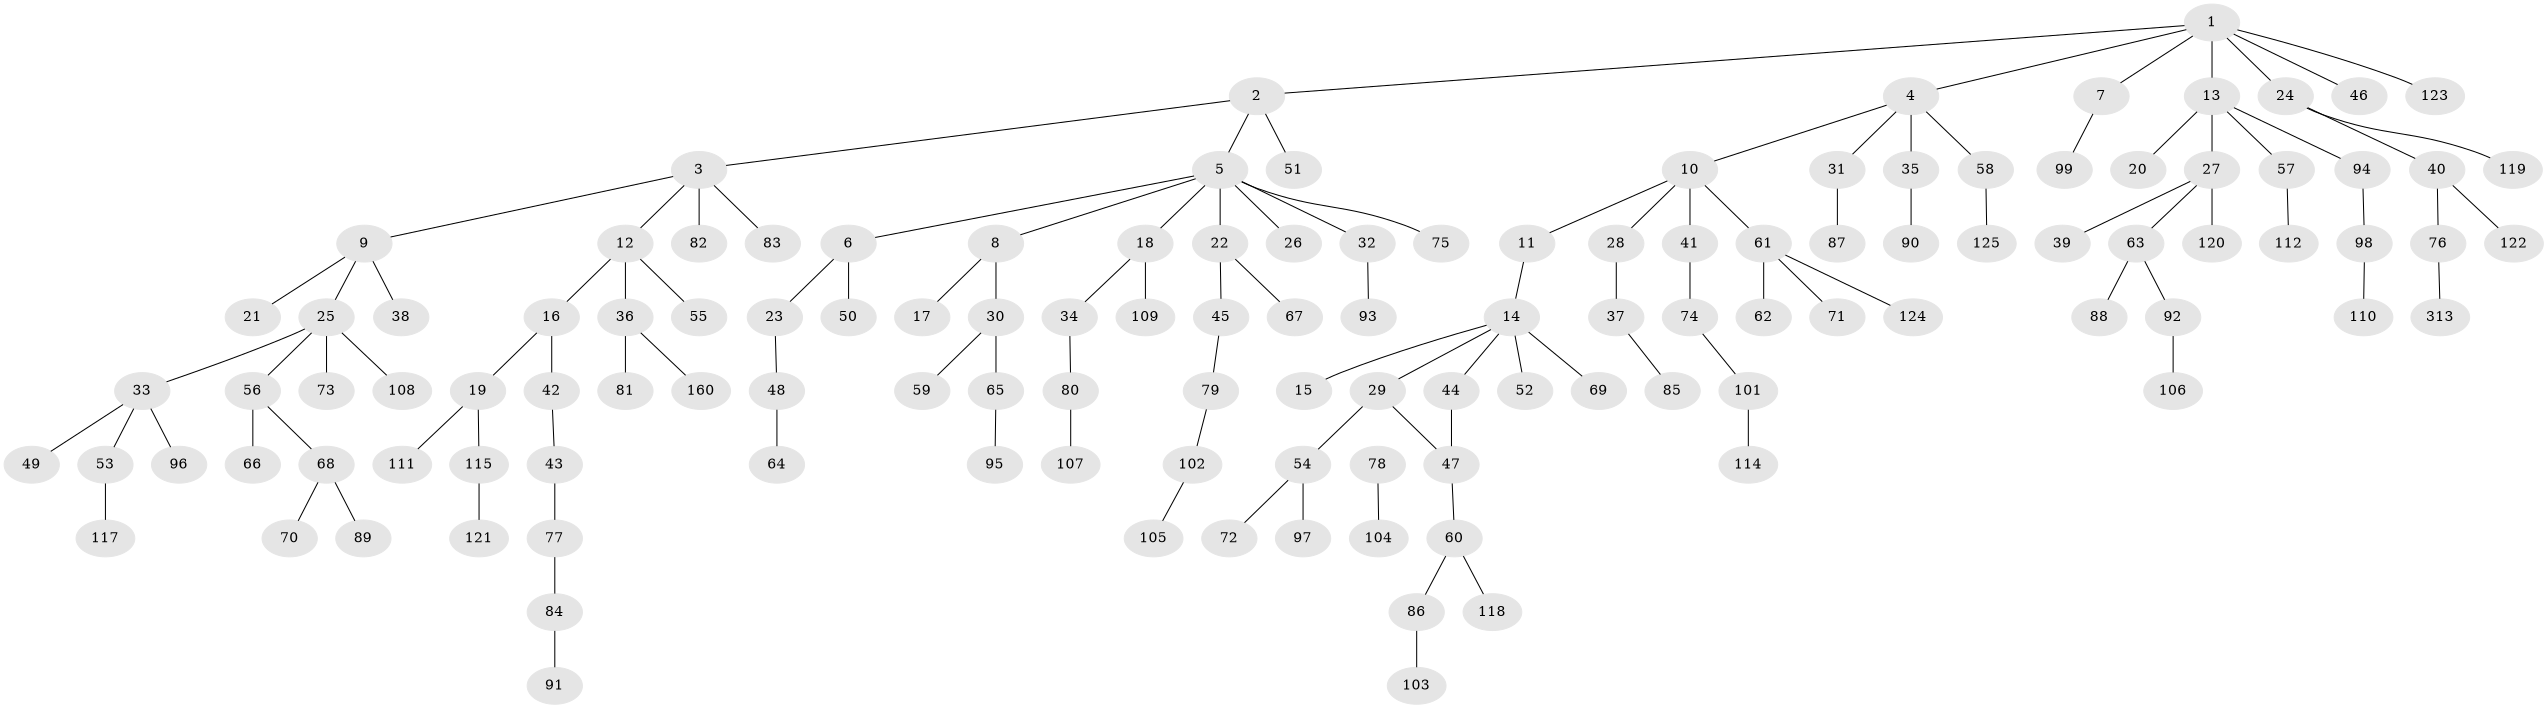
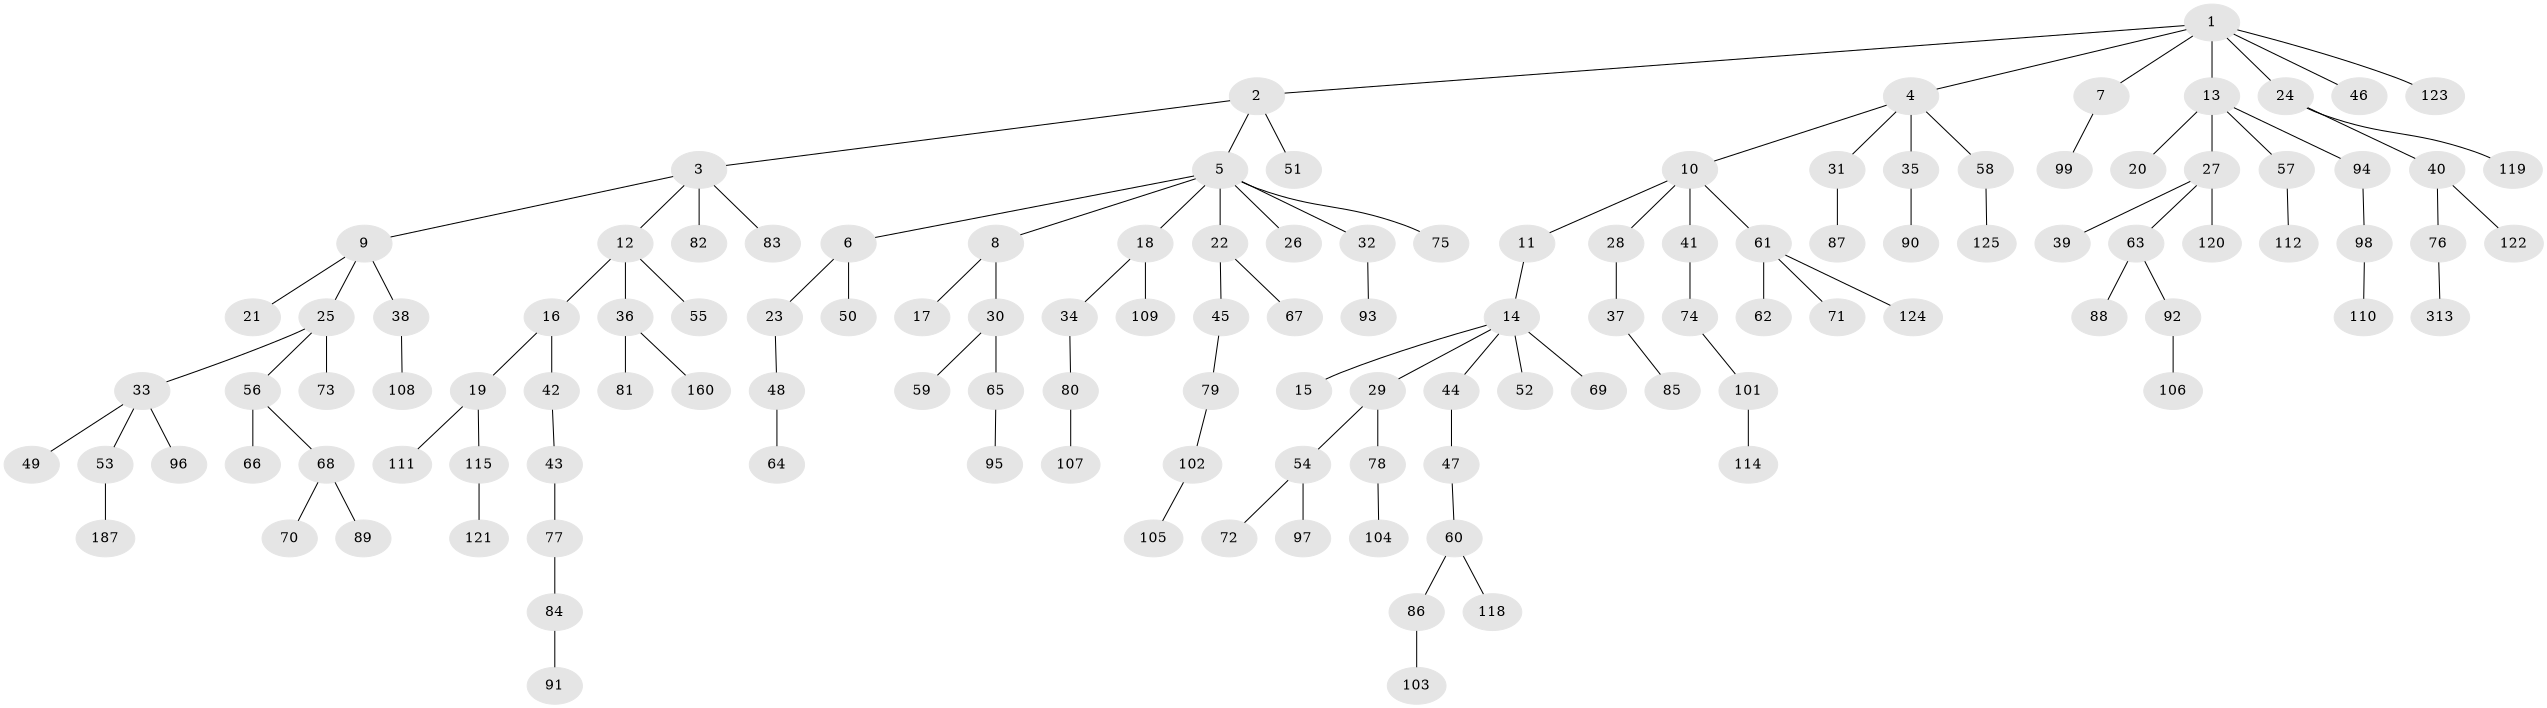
edge "25" -- "108": now "38" -- "108"
edge "29" -- "47": now "29" -- "78"
node "117": label "117" -> "187"
